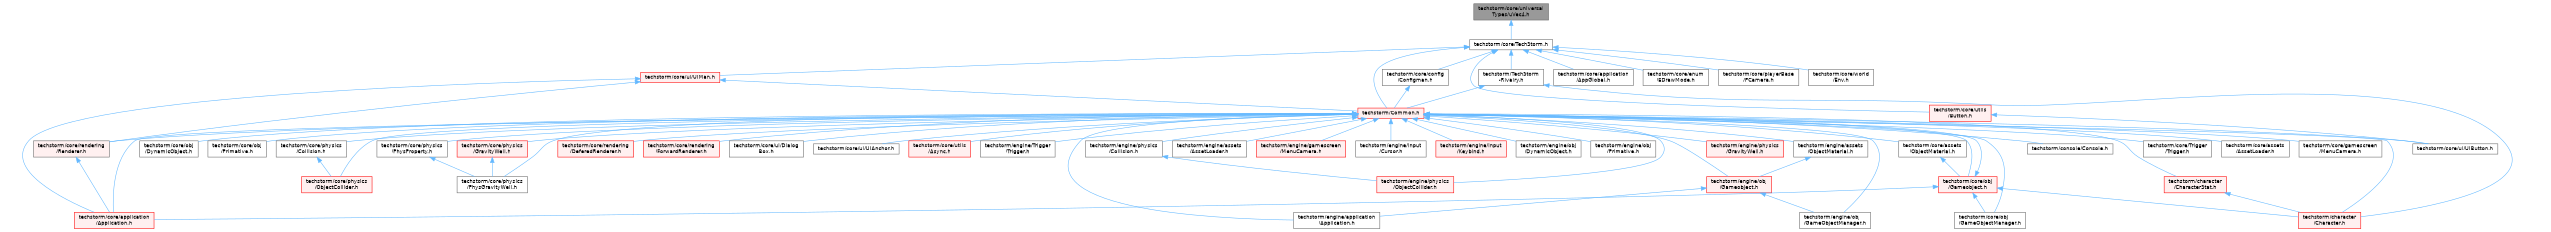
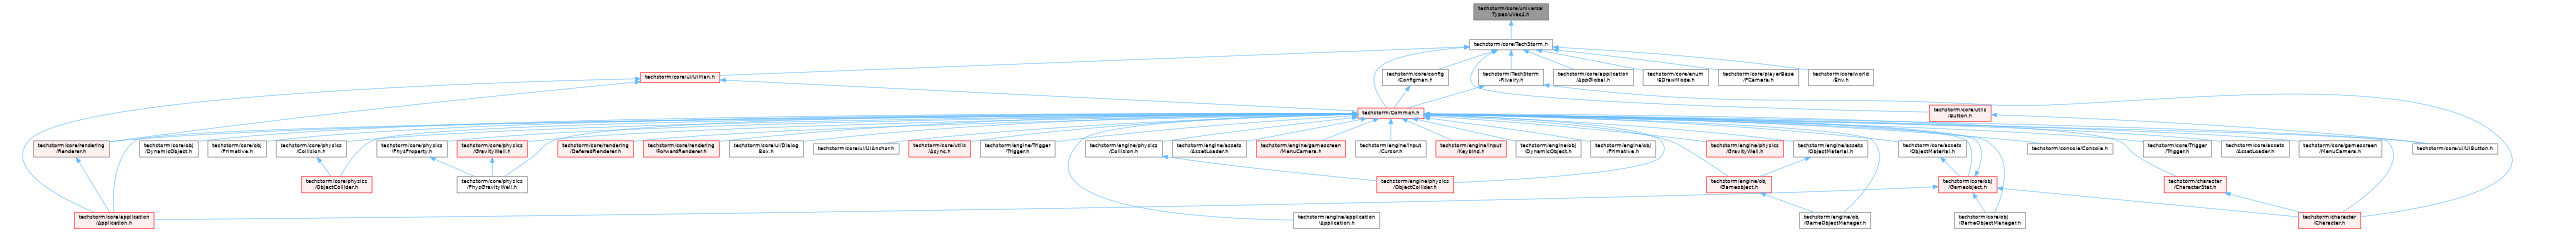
edge "techstorm/engine/application /Application.h" -> "techstorm/engine/obj /Gameobject.h": removed
